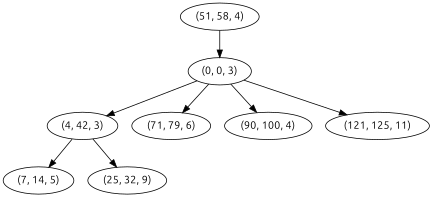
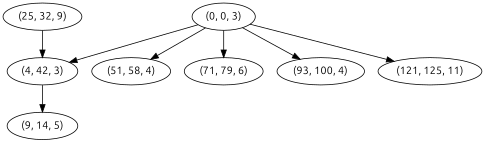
edge "(51, 58, 4)" -> "(0, 0, 3)": reversed
node "(90, 100, 4)": label "(90, 100, 4)" -> "(93, 100, 4)"
edge "(4, 42, 3)" -> "(25, 32, 9)": reversed
node "(7, 14, 5)": label "(7, 14, 5)" -> "(9, 14, 5)"
